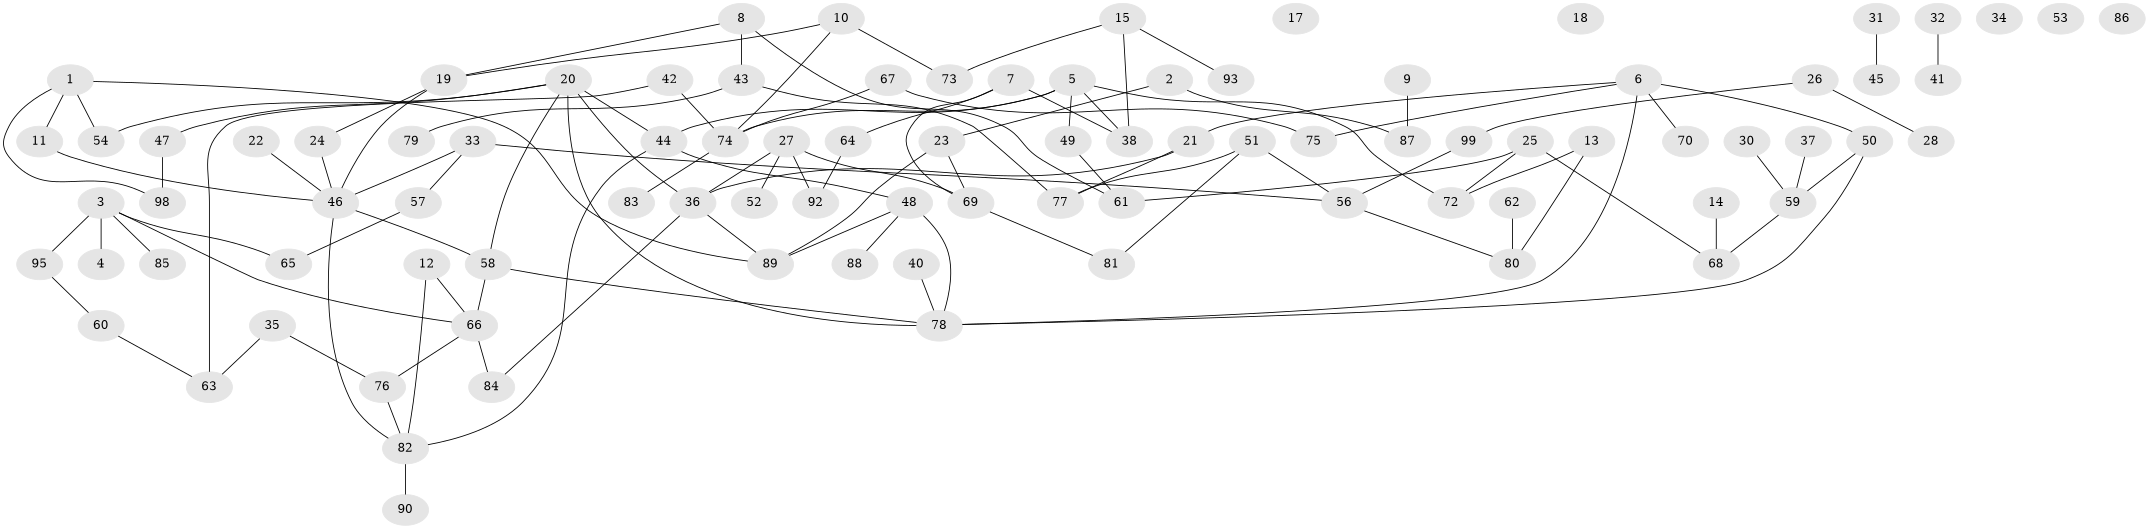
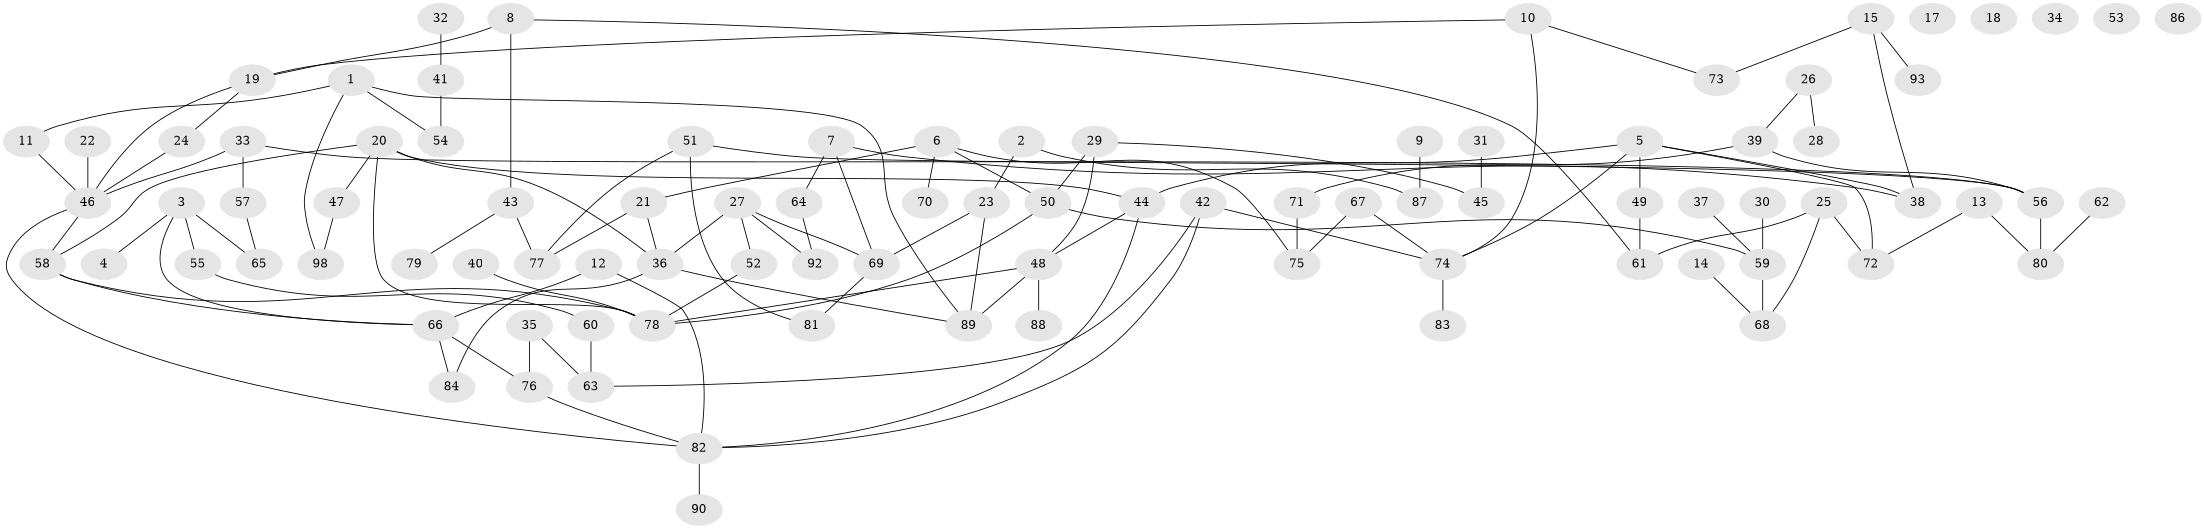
edge "20" -- "54": now "41" -- "54"
node "29": added
node "99": label "99" -> "39"
node "71": added
node "95": label "95" -> "55"
node "85": removed
edge "6" -- "78": now "52" -- "78"
edge "42" -- "82": added
